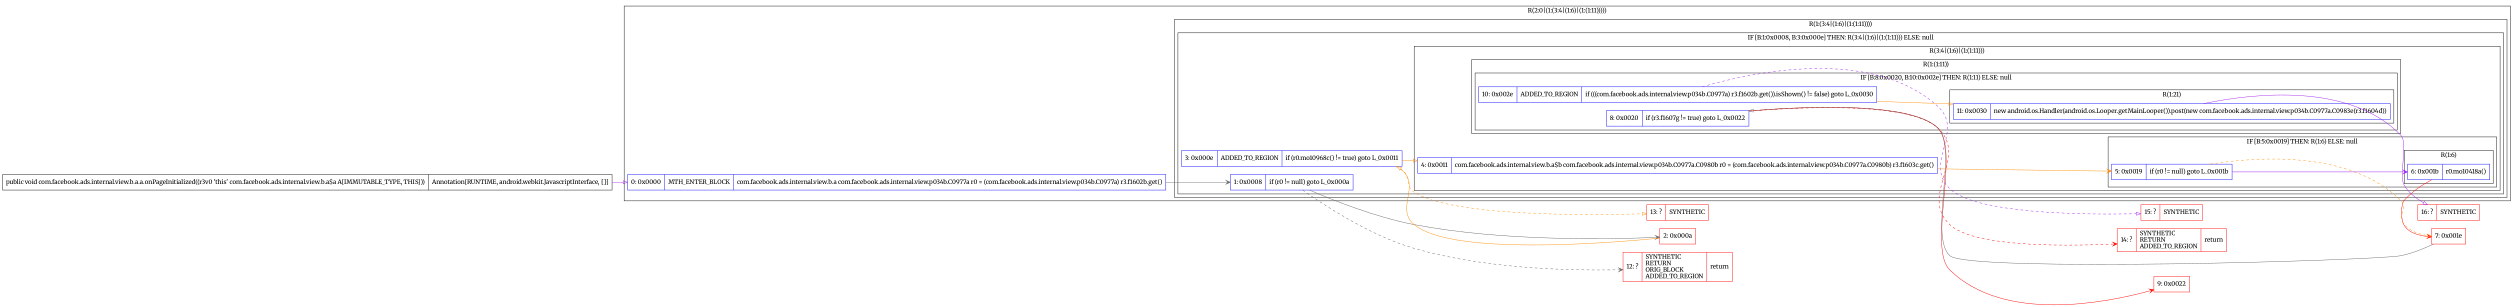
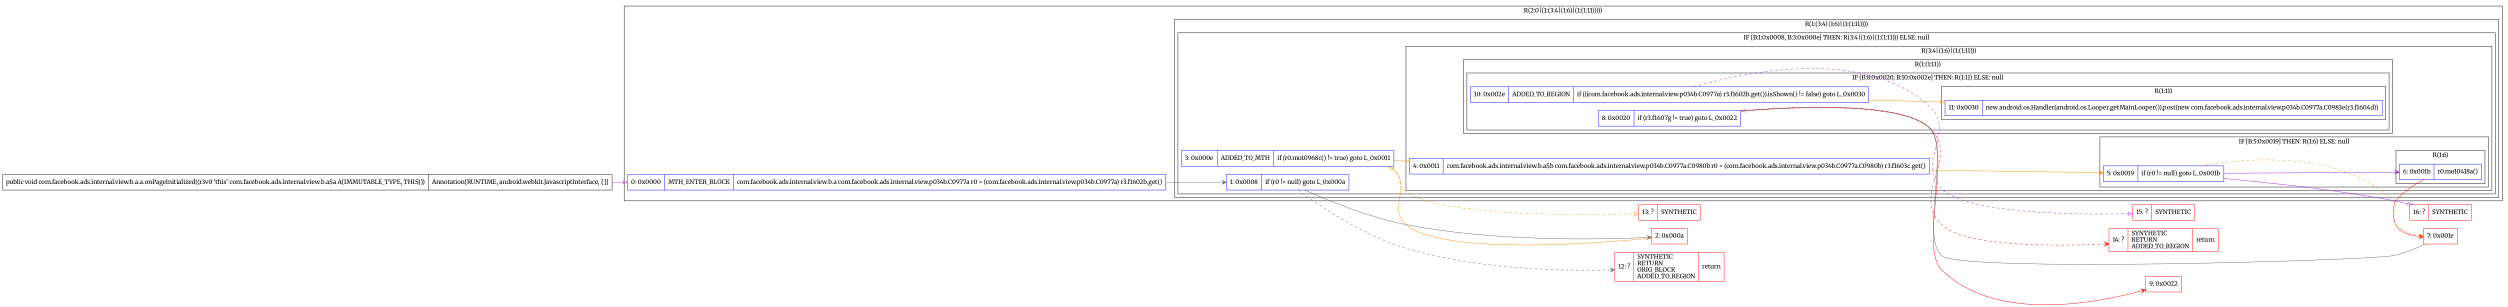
cluster "R(1:21)": label "R(1:21)" -> "R(1:11)"
edge "11: 0x0030" -> "16: ?": now "5: 0x0019" -> "16: ?"
node "3: 0x000e": text "ADDED_TO_REGION" -> "ADDED_TO_MTH"
